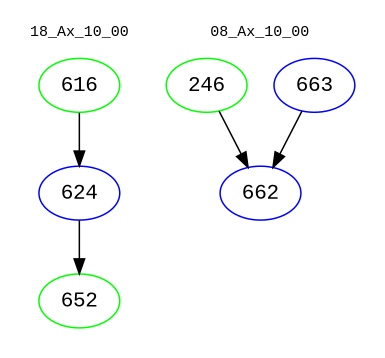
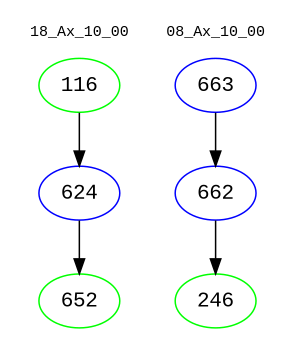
node "616": label "616" -> "116"
edge "246" -> "662": reversed
